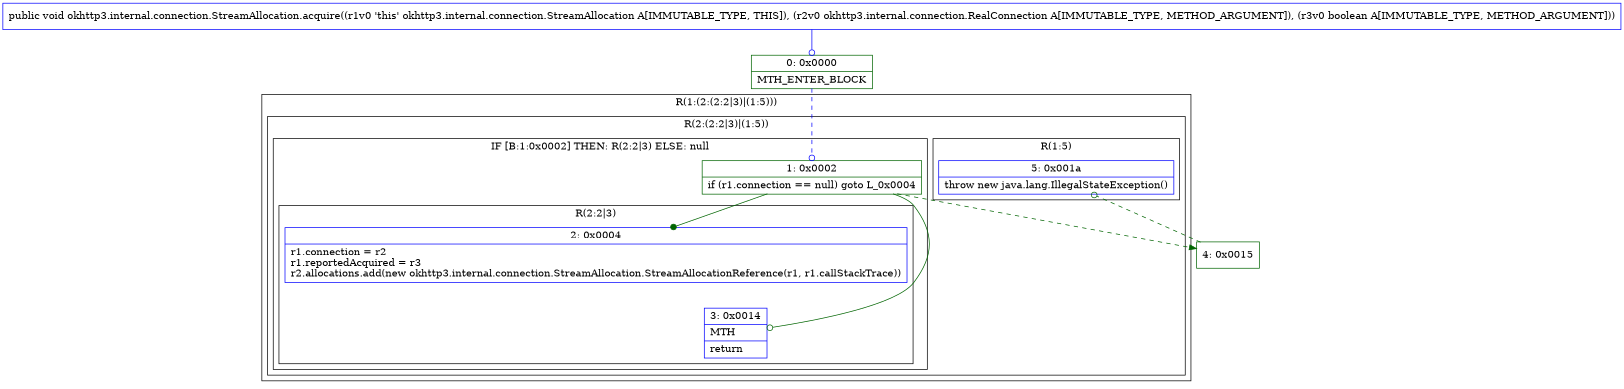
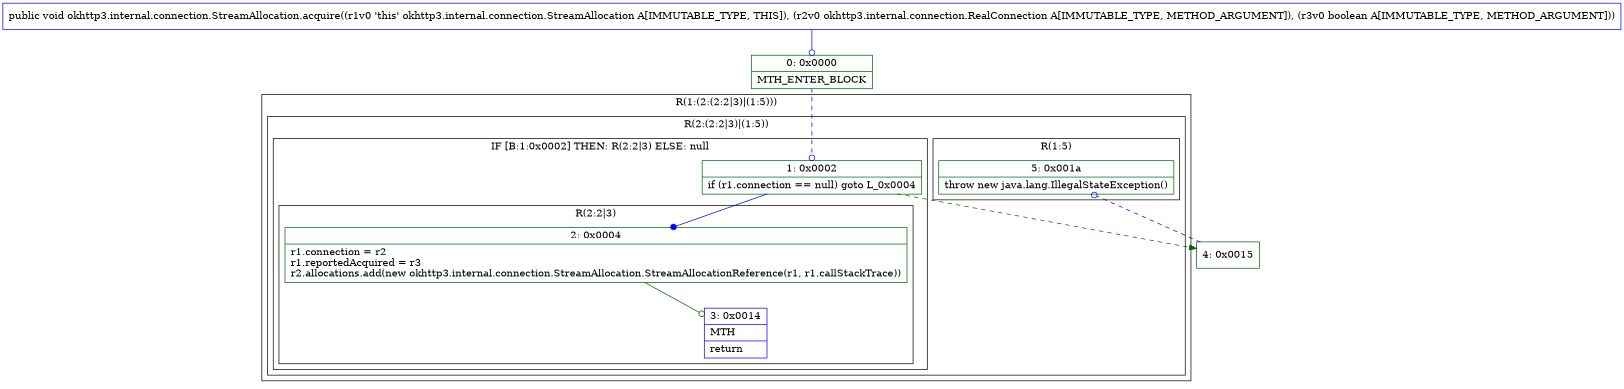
node "5: 0x001a": color blue -> darkgreen
edge "1: 0x0002" -> "2: 0x0004": color darkgreen -> blue
edge "4: 0x0015" -> "5: 0x001a": color darkgreen -> blue
node "2: 0x0004": color blue -> darkgreen
edge "1: 0x0002" -> "3: 0x0014": now "2: 0x0004" -> "3: 0x0014"
